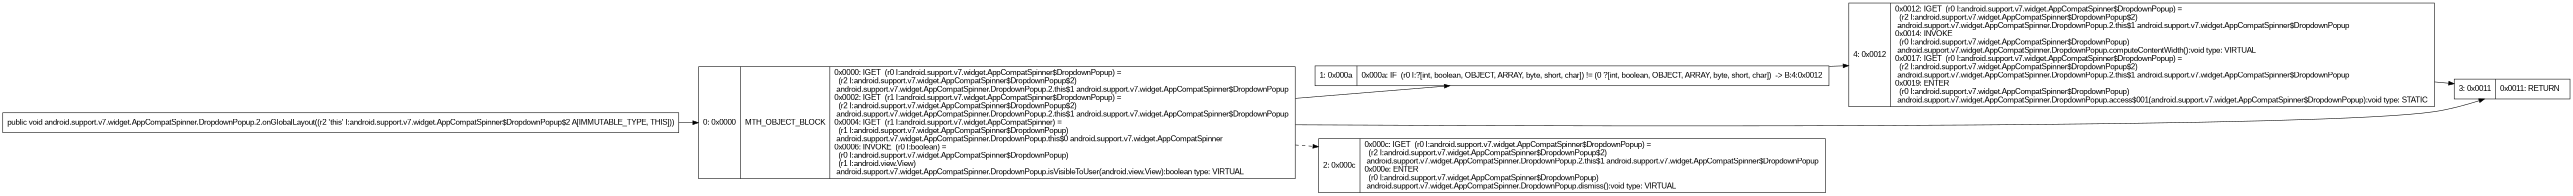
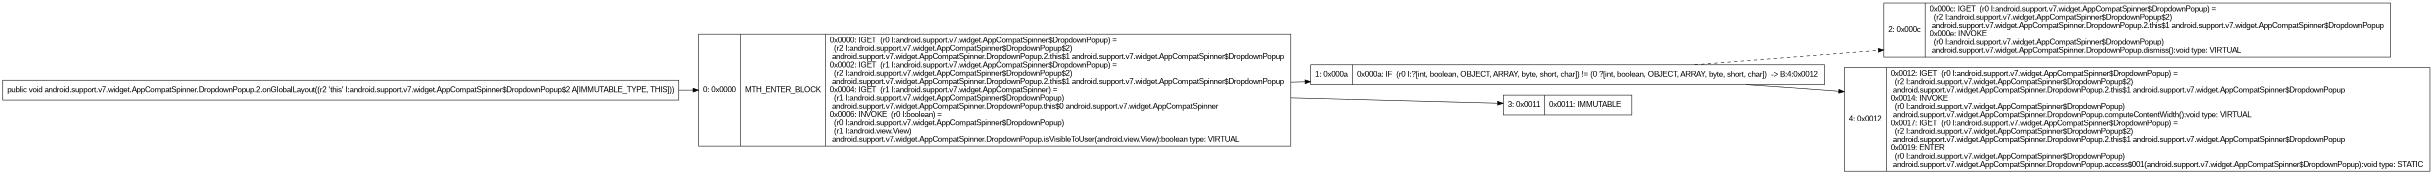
edge "4: 0x0012" -> "3: 0x0011": removed
node "3: 0x0011": text "0x0011: RETURN" -> "0x0011: IMMUTABLE"
node "0: 0x0000": text "MTH_OBJECT_BLOCK" -> "MTH_ENTER_BLOCK"
edge "0: 0x0000" -> "2: 0x000c": now "1: 0x000a" -> "2: 0x000c"
node "2: 0x000c": text "0x000e: ENTER" -> "0x000e: INVOKE"
